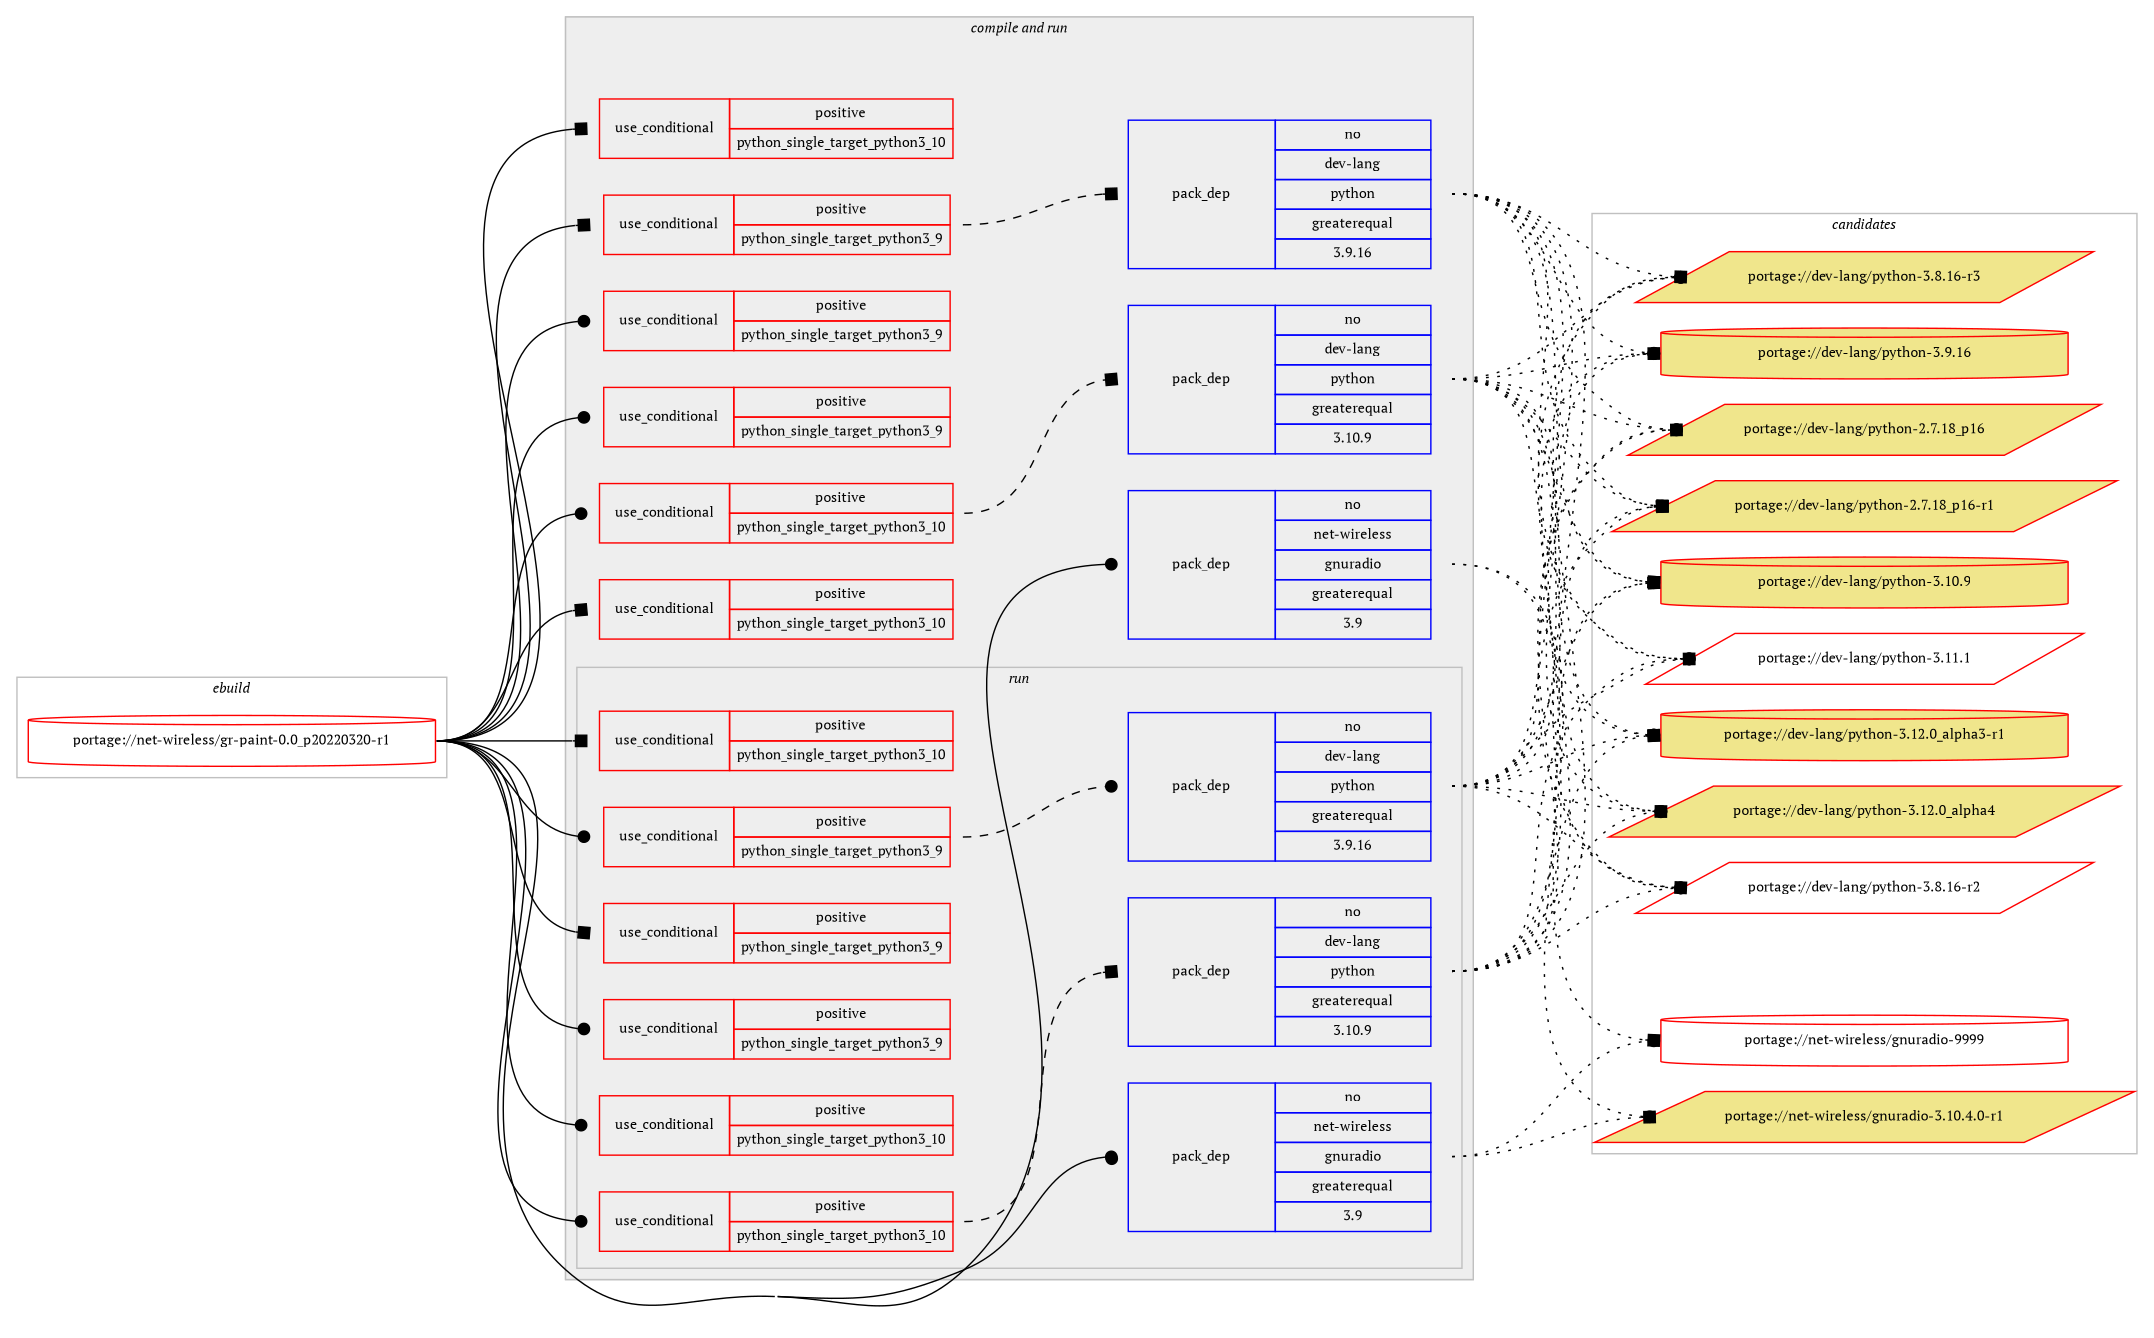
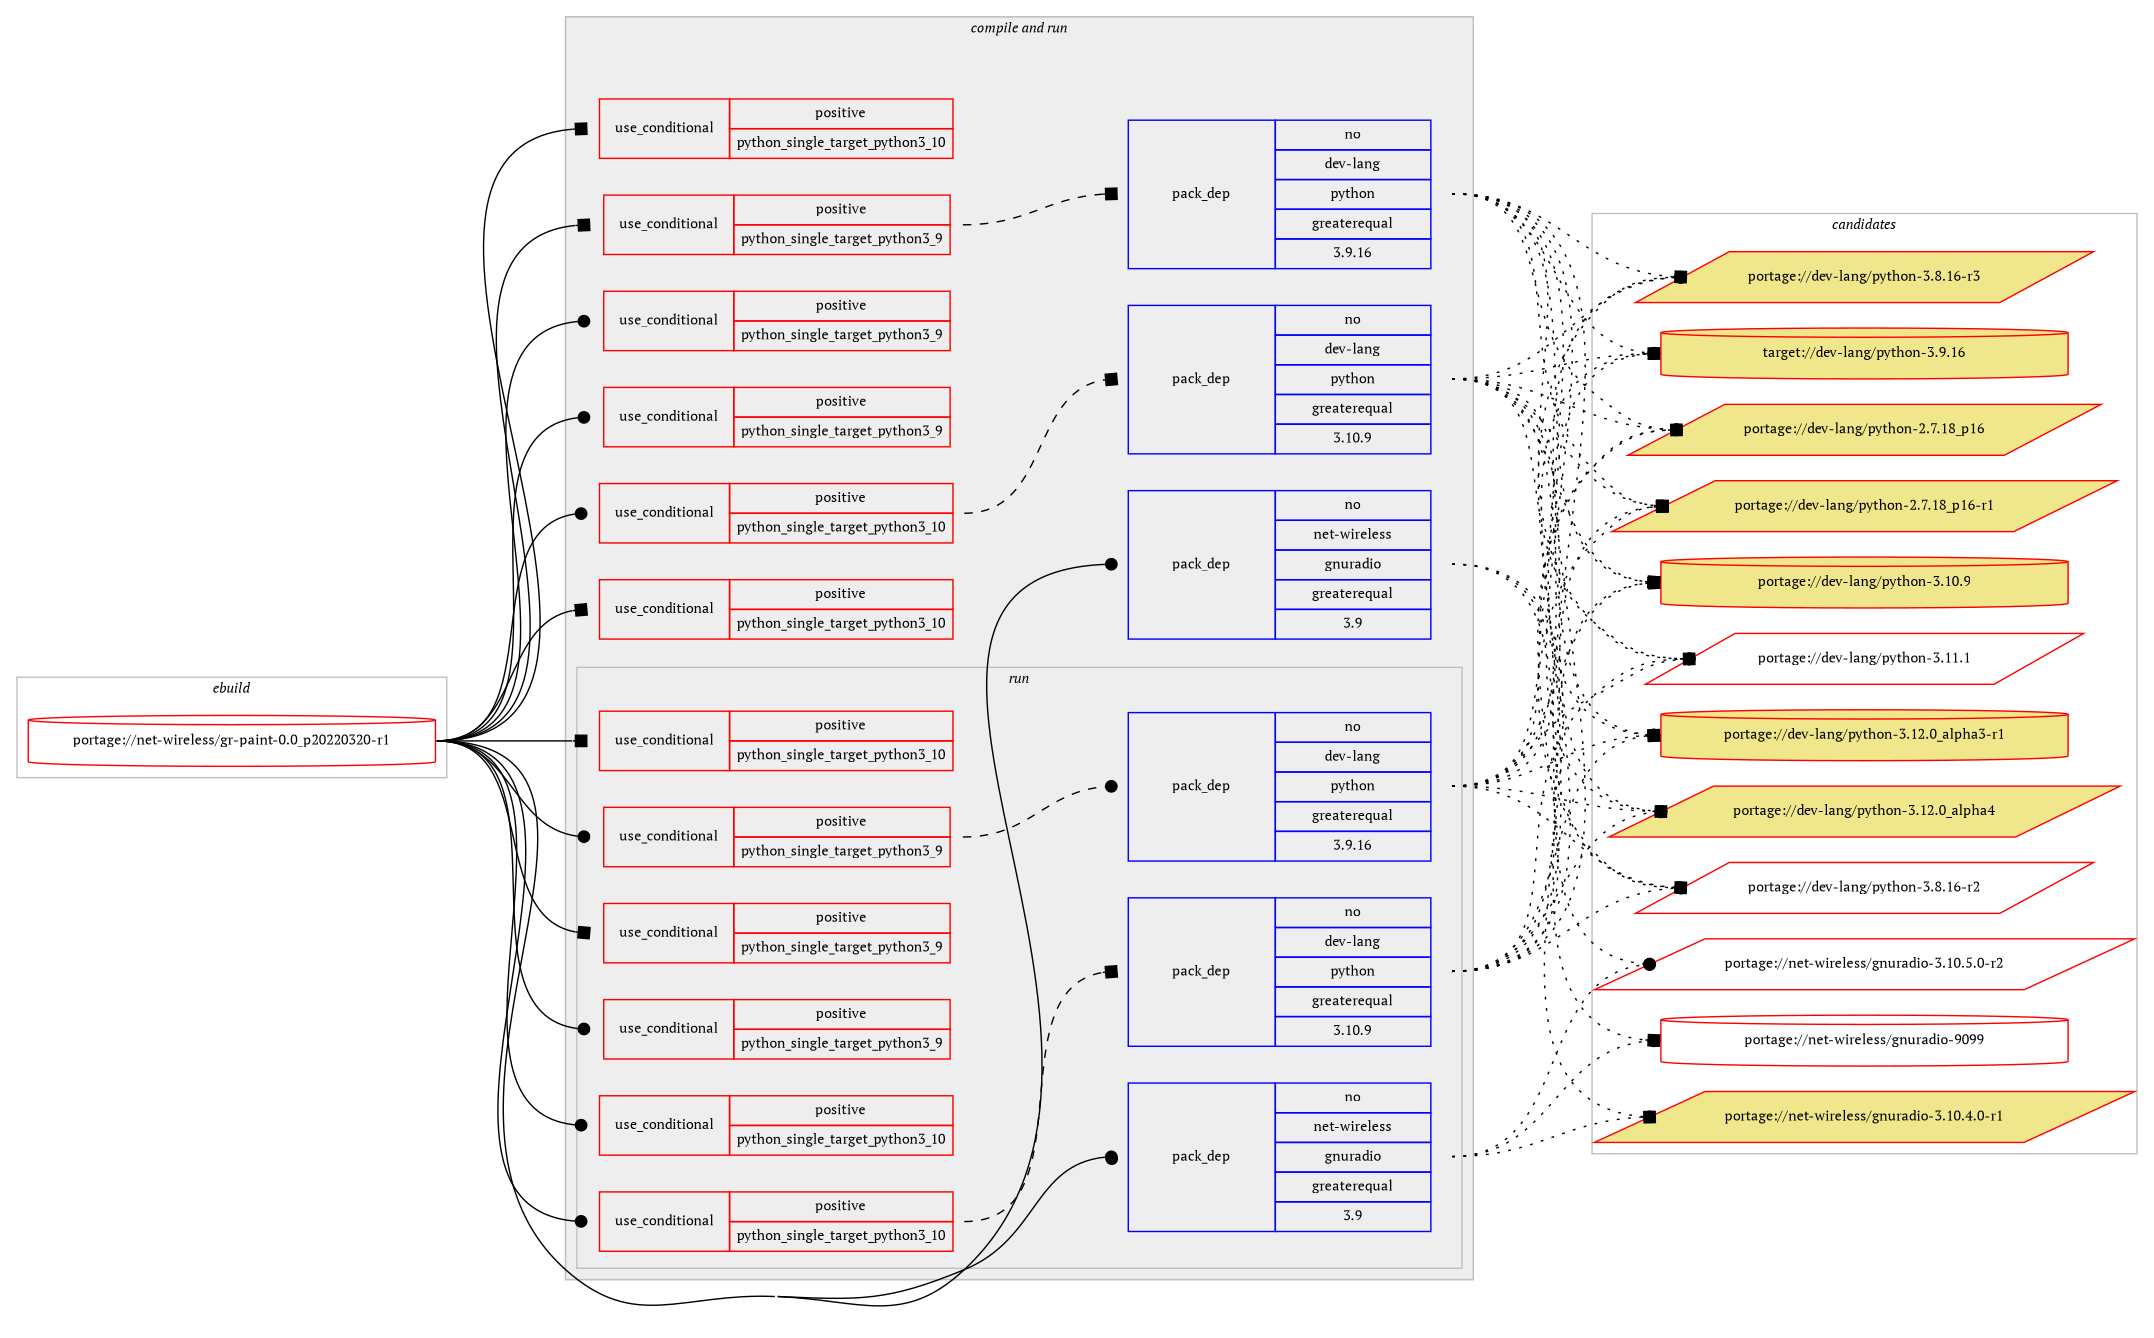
node "portage://dev-lang/python-3.9.16": label "portage://dev-lang/python-3.9.16" -> "target://dev-lang/python-3.9.16"
node "portage://net-wireless/gnuradio-3.10.5.0-r2": added
node "portage://net-wireless/gnuradio-9999": label "portage://net-wireless/gnuradio-9999" -> "portage://net-wireless/gnuradio-9099"
